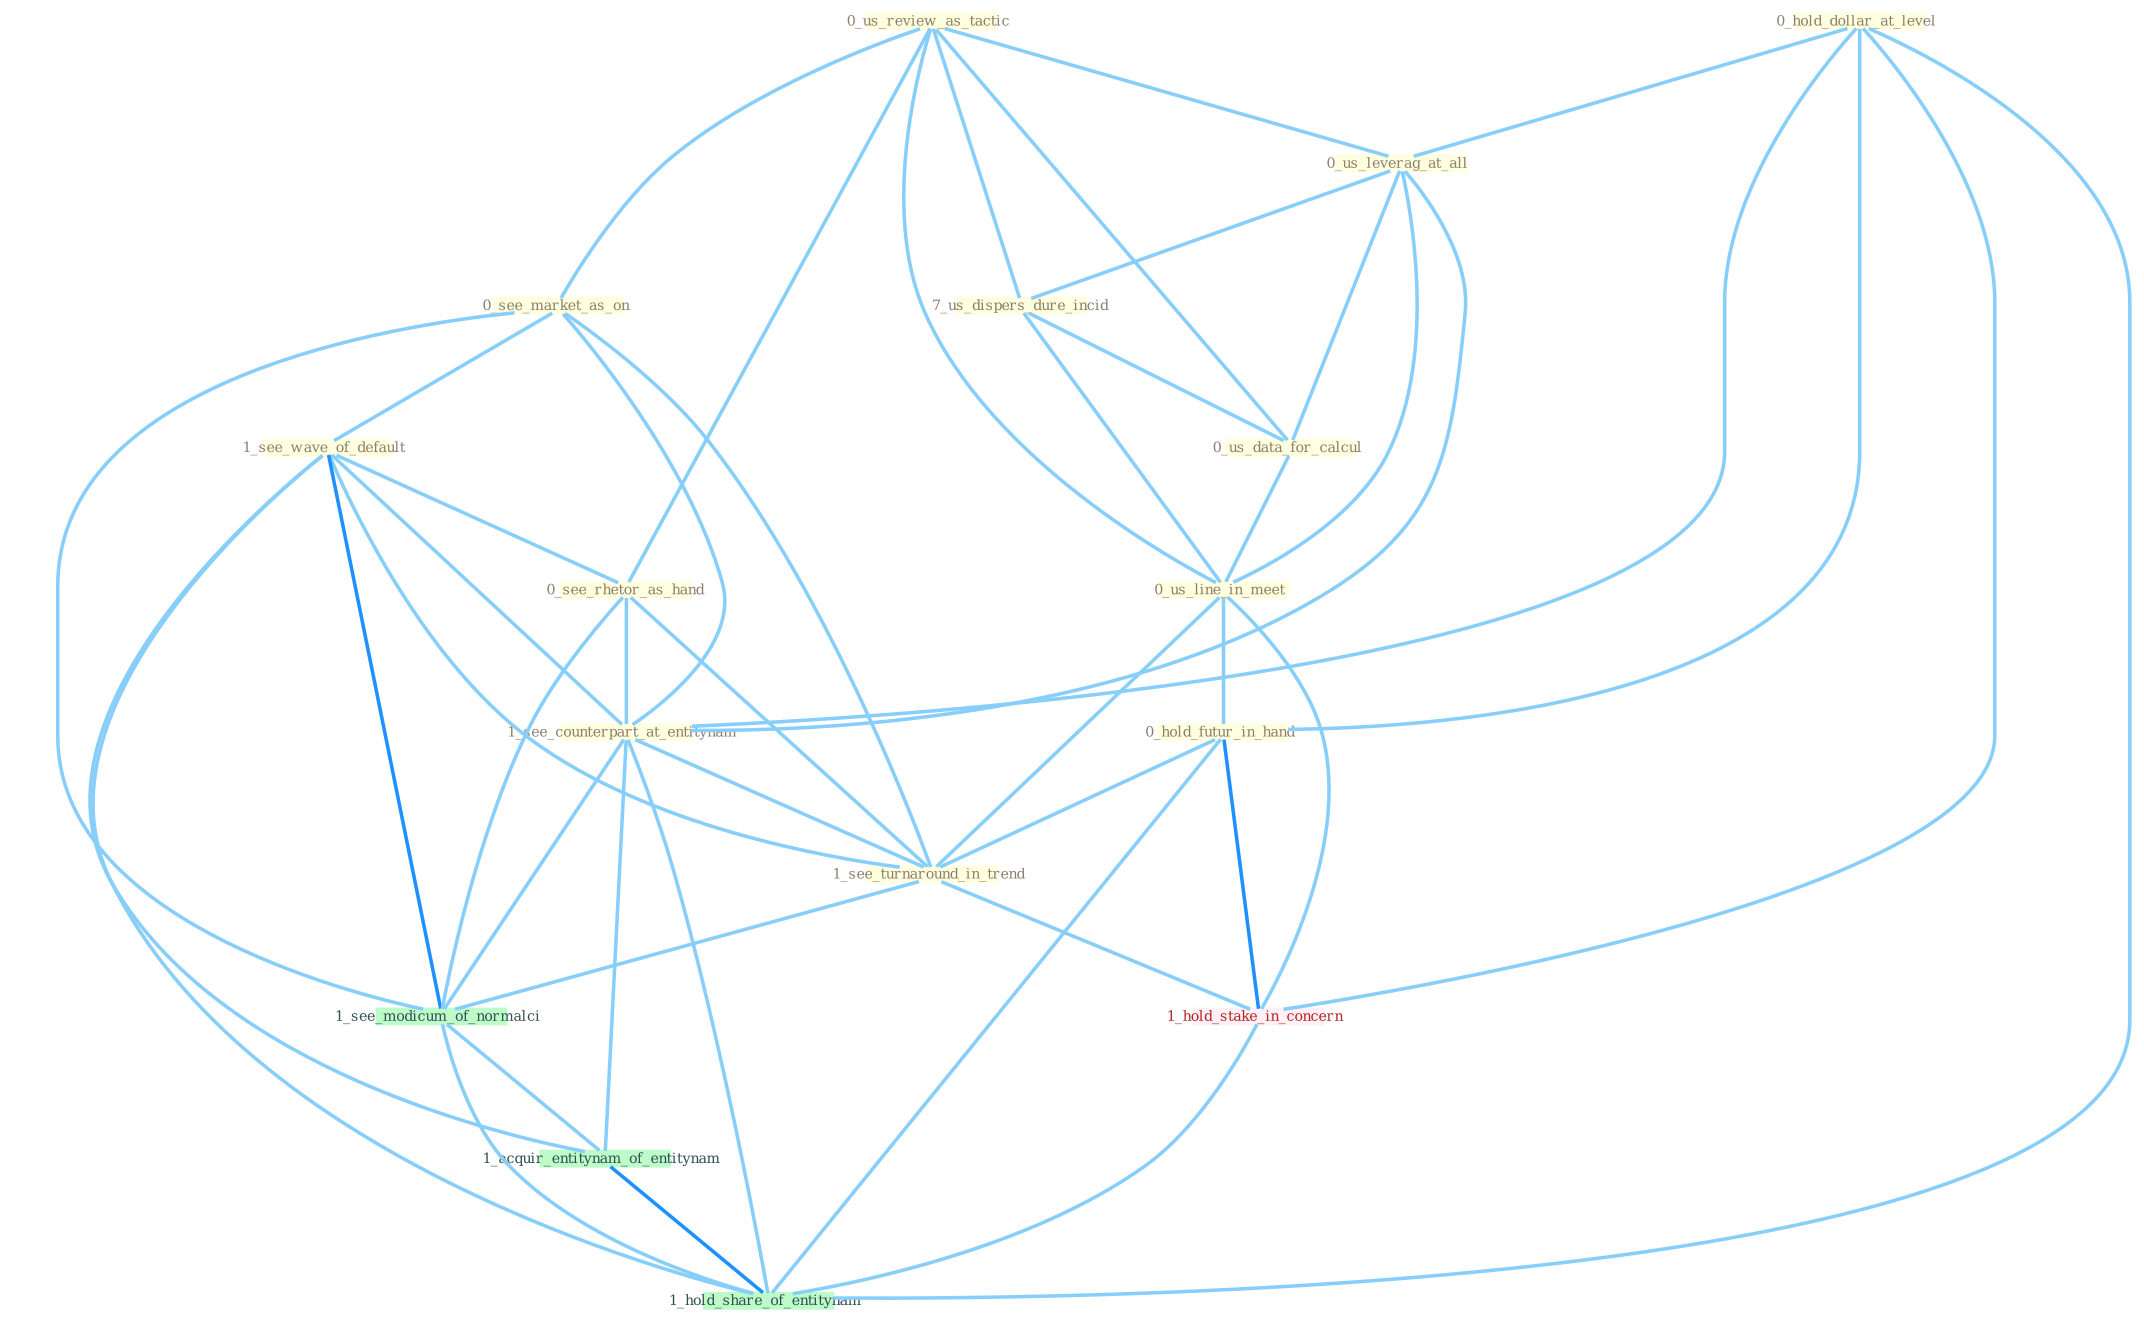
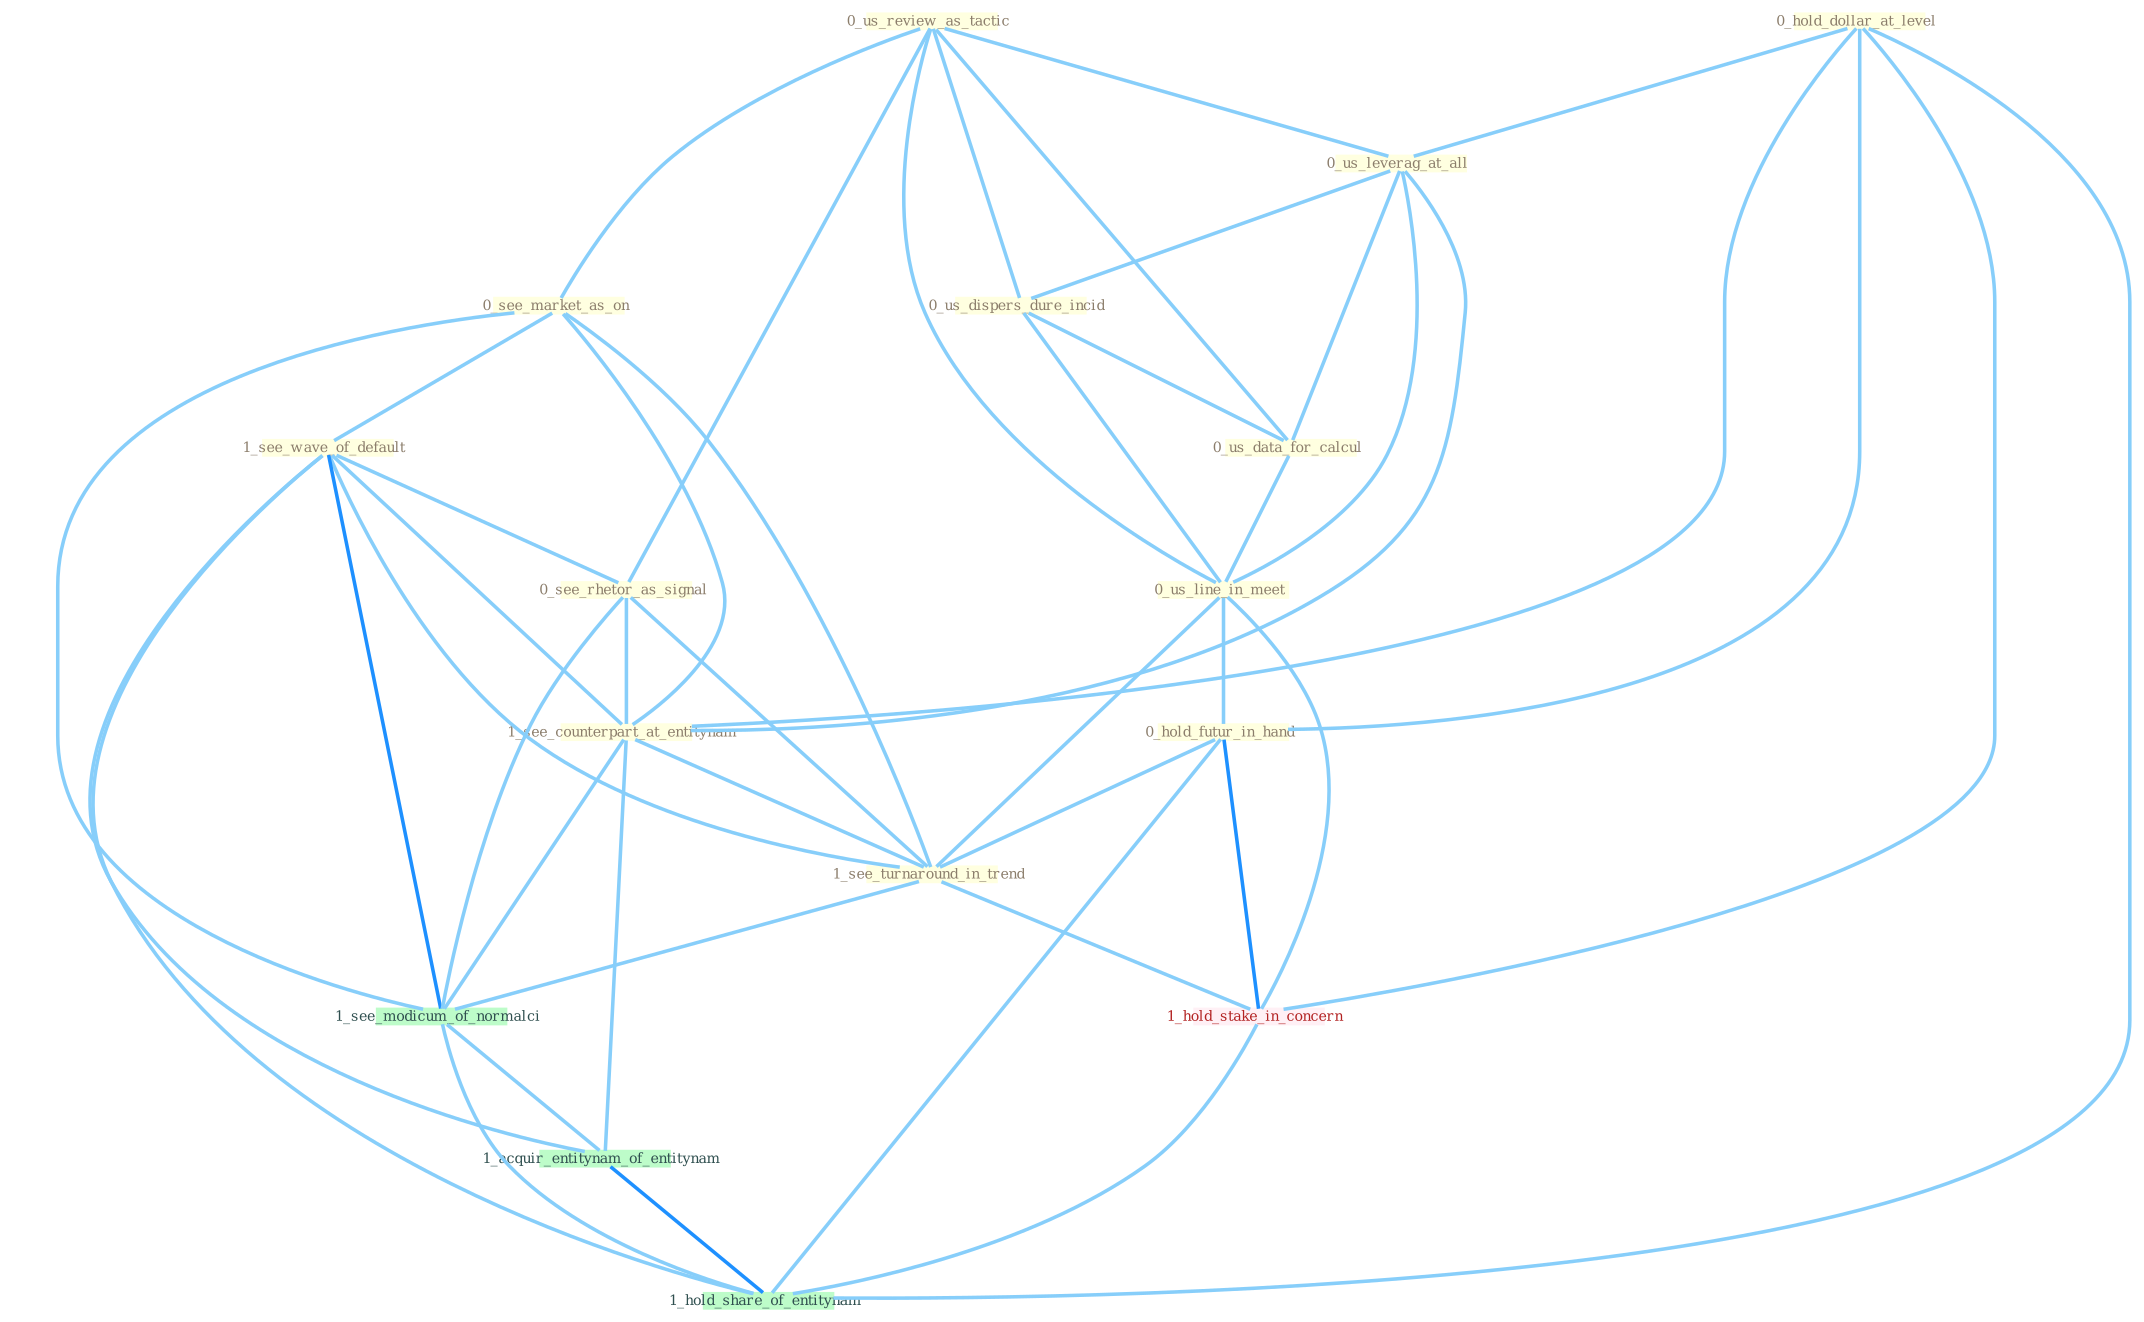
node "7_us_dispers_dure_incid": label "7_us_dispers_dure_incid" -> "0_us_dispers_dure_incid"
node "0_see_rhetor_as_hand": label "0_see_rhetor_as_hand" -> "0_see_rhetor_as_signal"
edge "1_see_counterpart_at_entitynam" -- "1_hold_share_of_entitynam": removed
